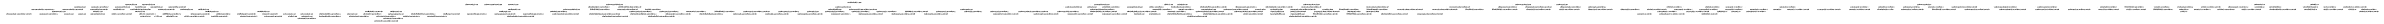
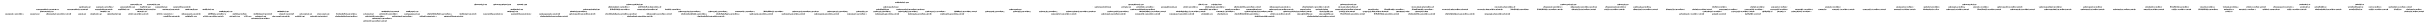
node "io.confluent:logredactor-metrics:jar:1.0.12:compile": added
